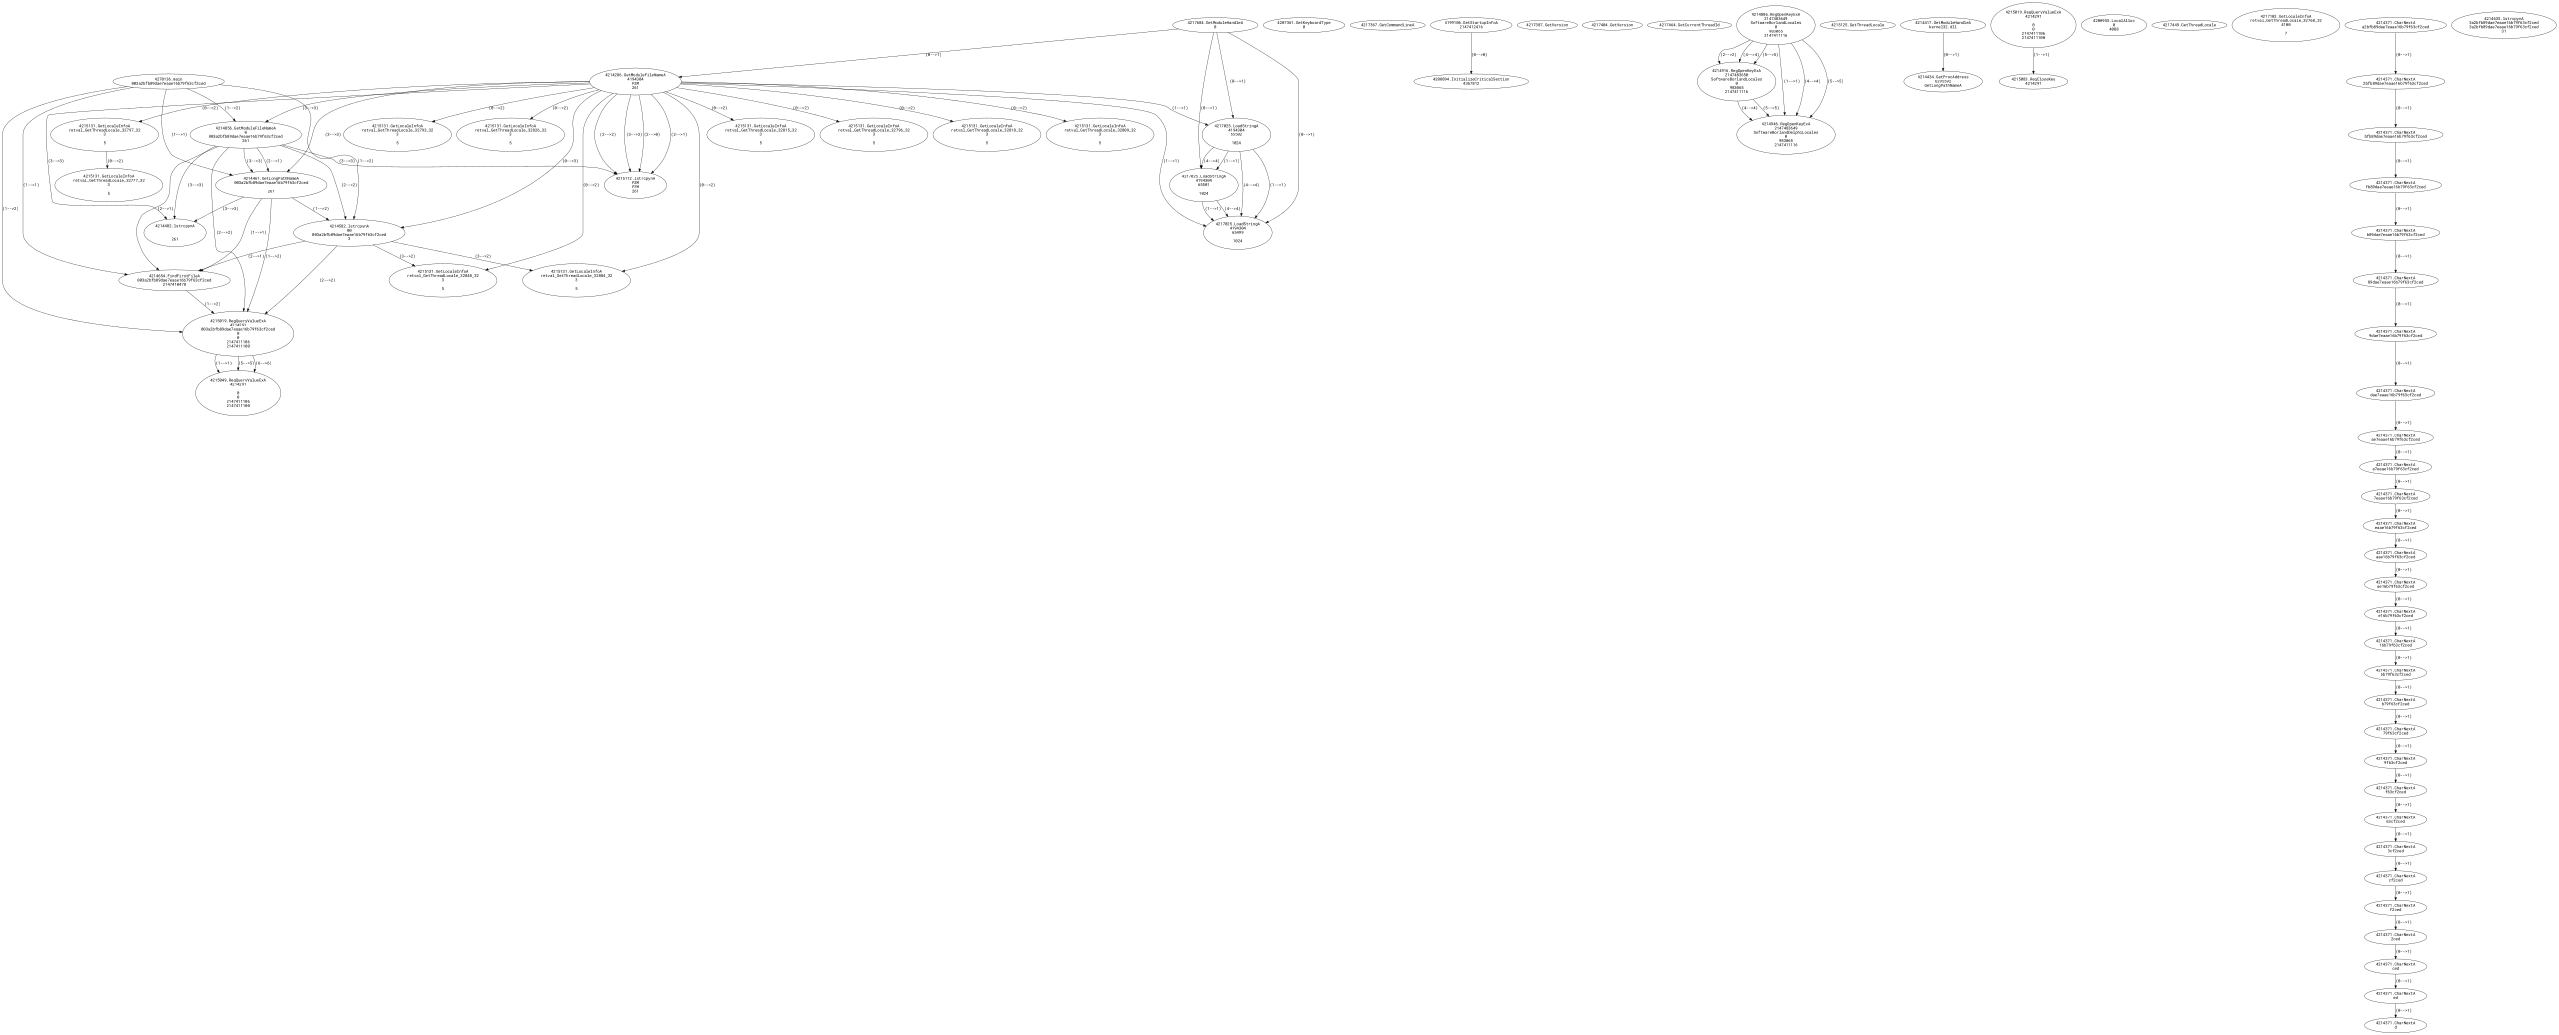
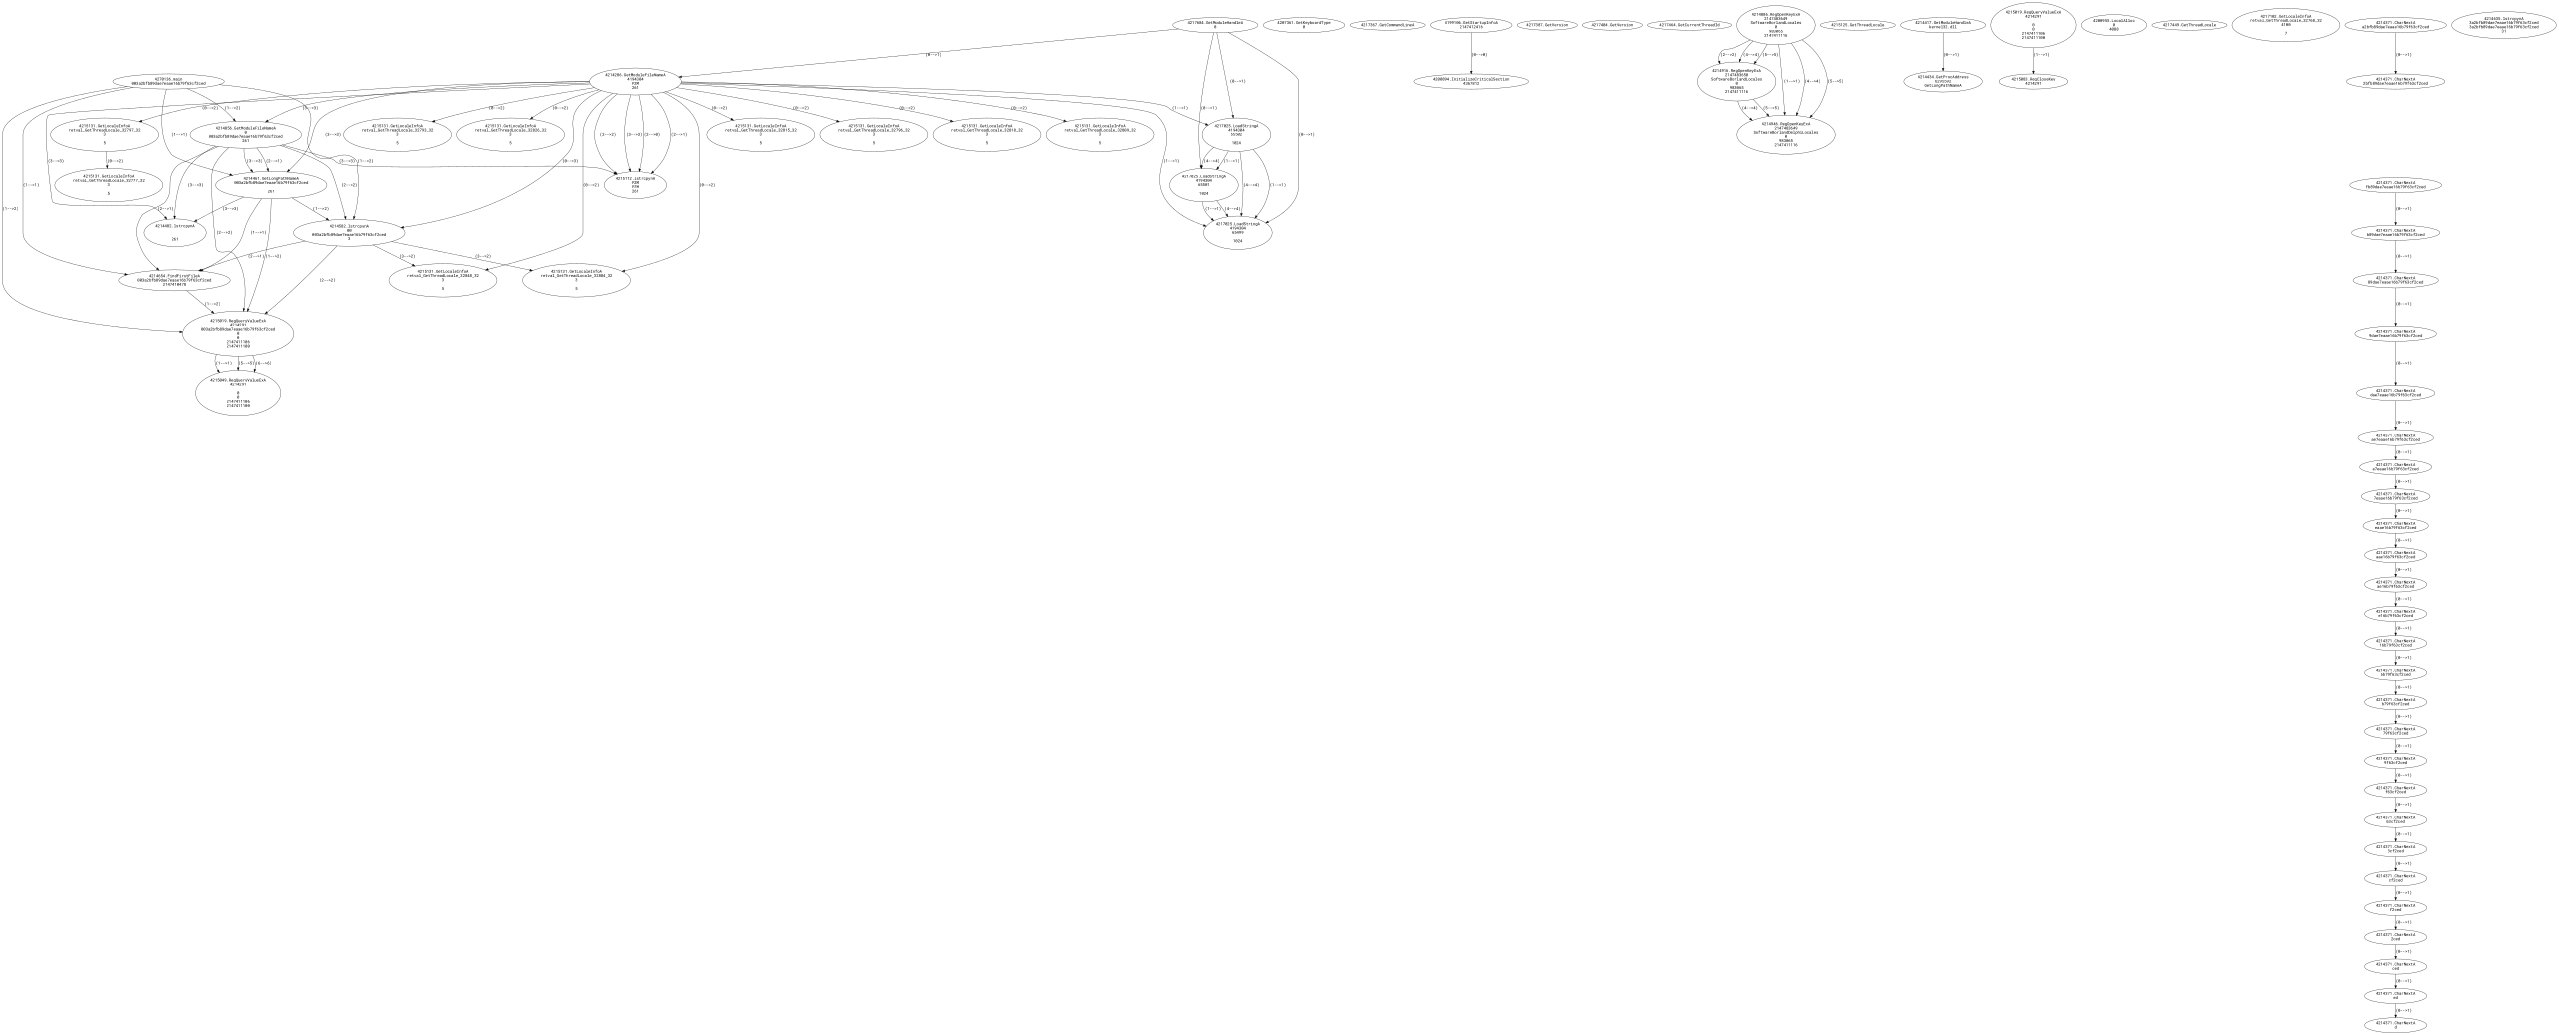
node "4214371.CharNextA bfb89dae7eaae16b79f63cf2ced": removed
